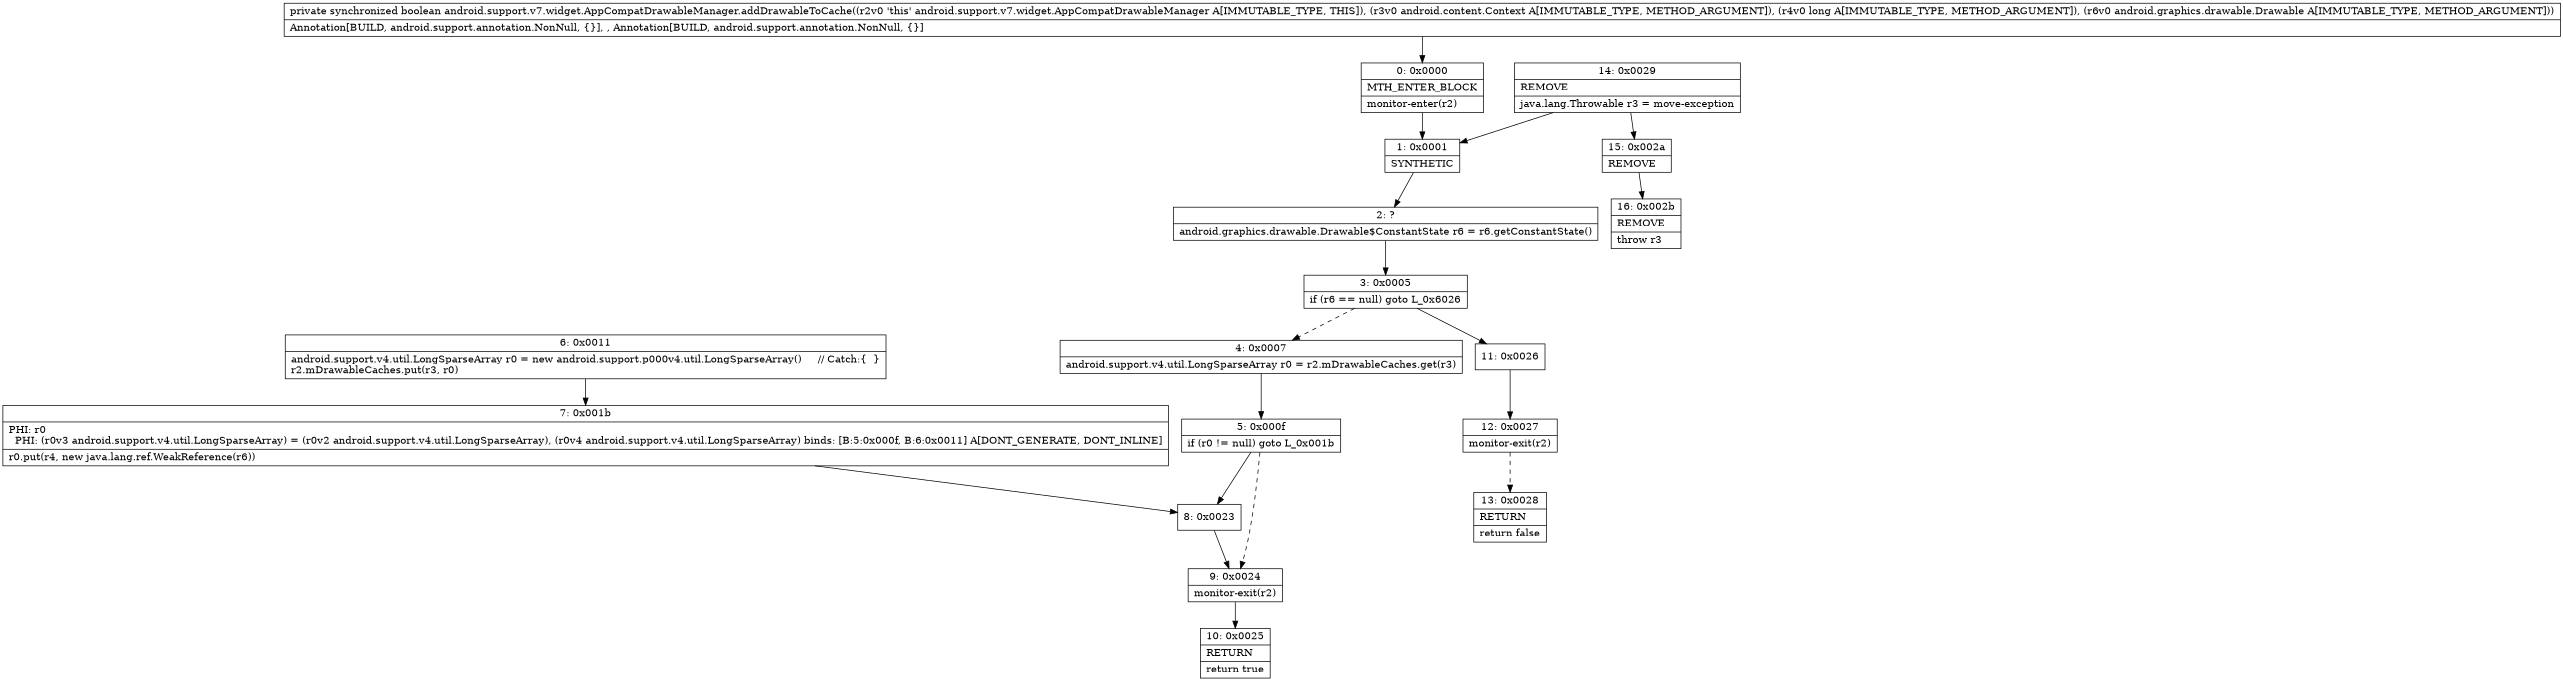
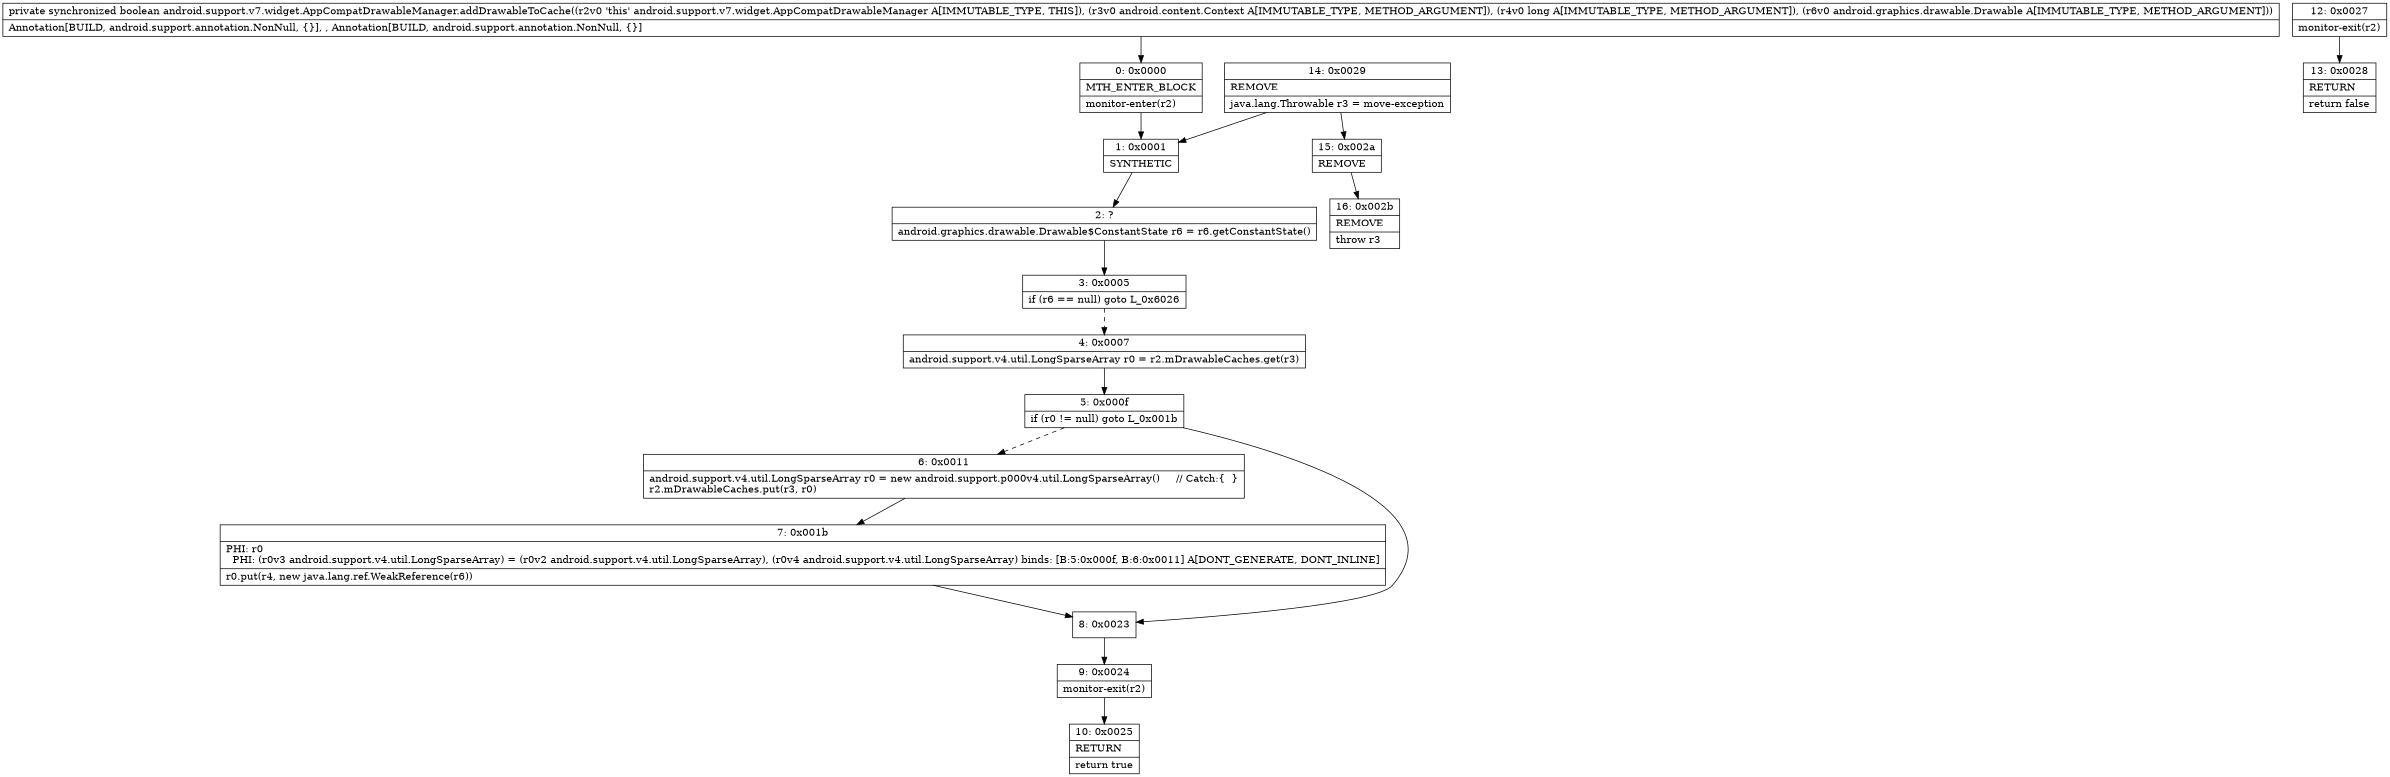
node "11: 0x0026": removed
edge "12: 0x0027" -> "13: 0x0028": style dashed -> solid
edge "5: 0x000f" -> "9: 0x0024": now "5: 0x000f" -> "6: 0x0011"
